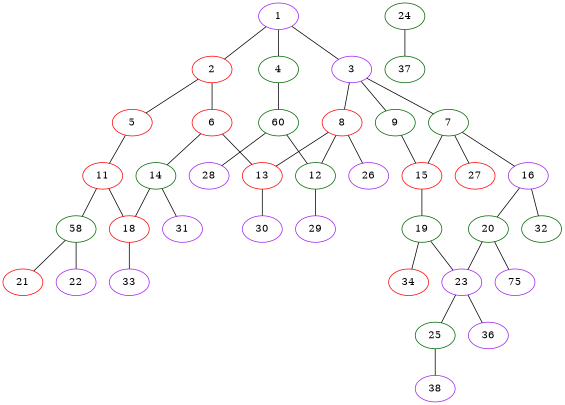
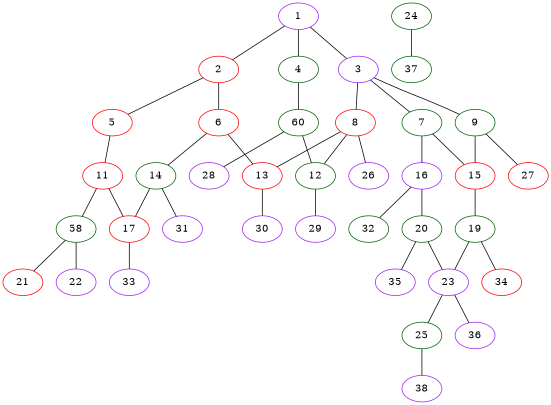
edge "7" -- "27": now "9" -- "27"
node "18": label "18" -> "17"
node "75": label "75" -> "35"
